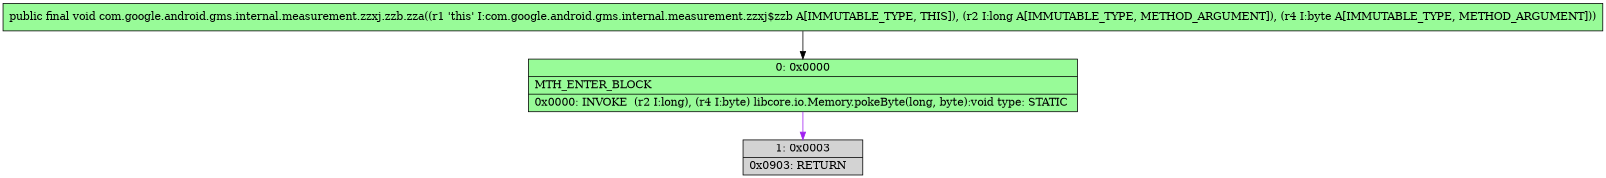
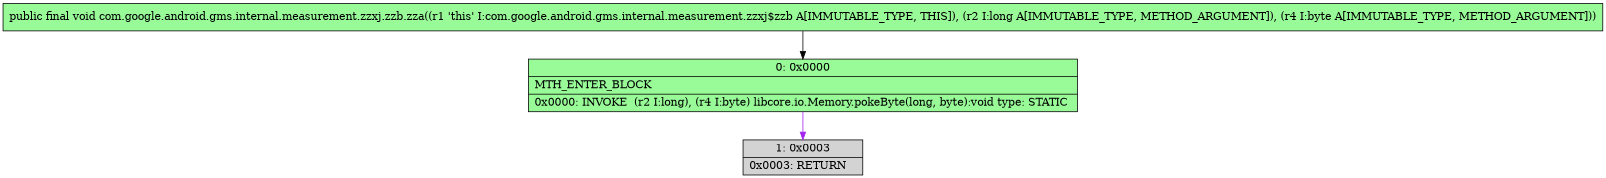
node "1: 0x0003": text "0x0903: RETURN" -> "0x0003: RETURN"
